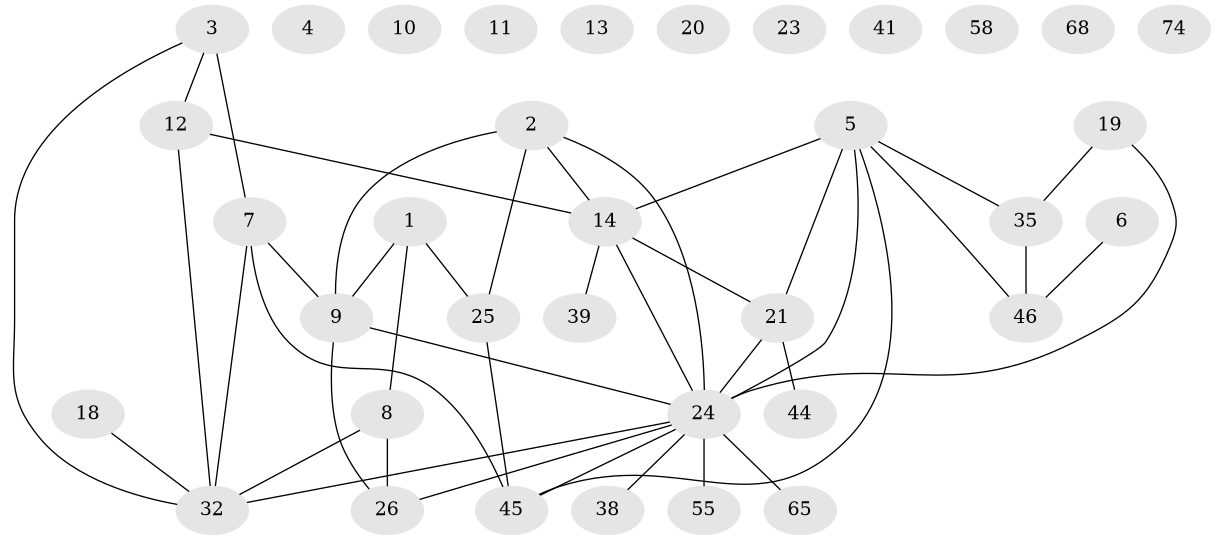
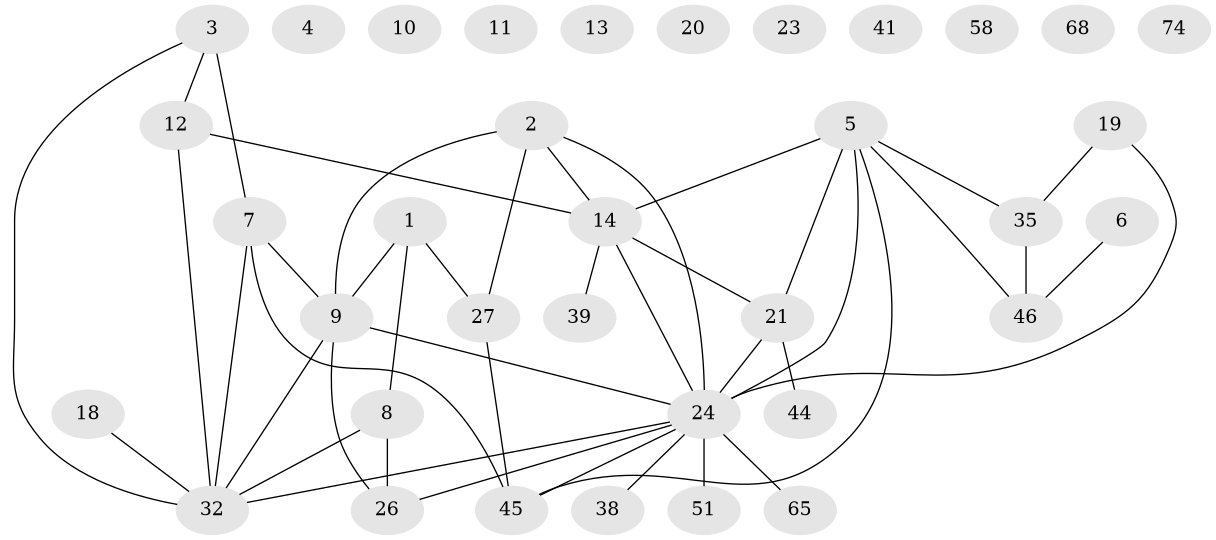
node "25": label "25" -> "27"
edge "9" -- "32": added
node "55": label "55" -> "51"
